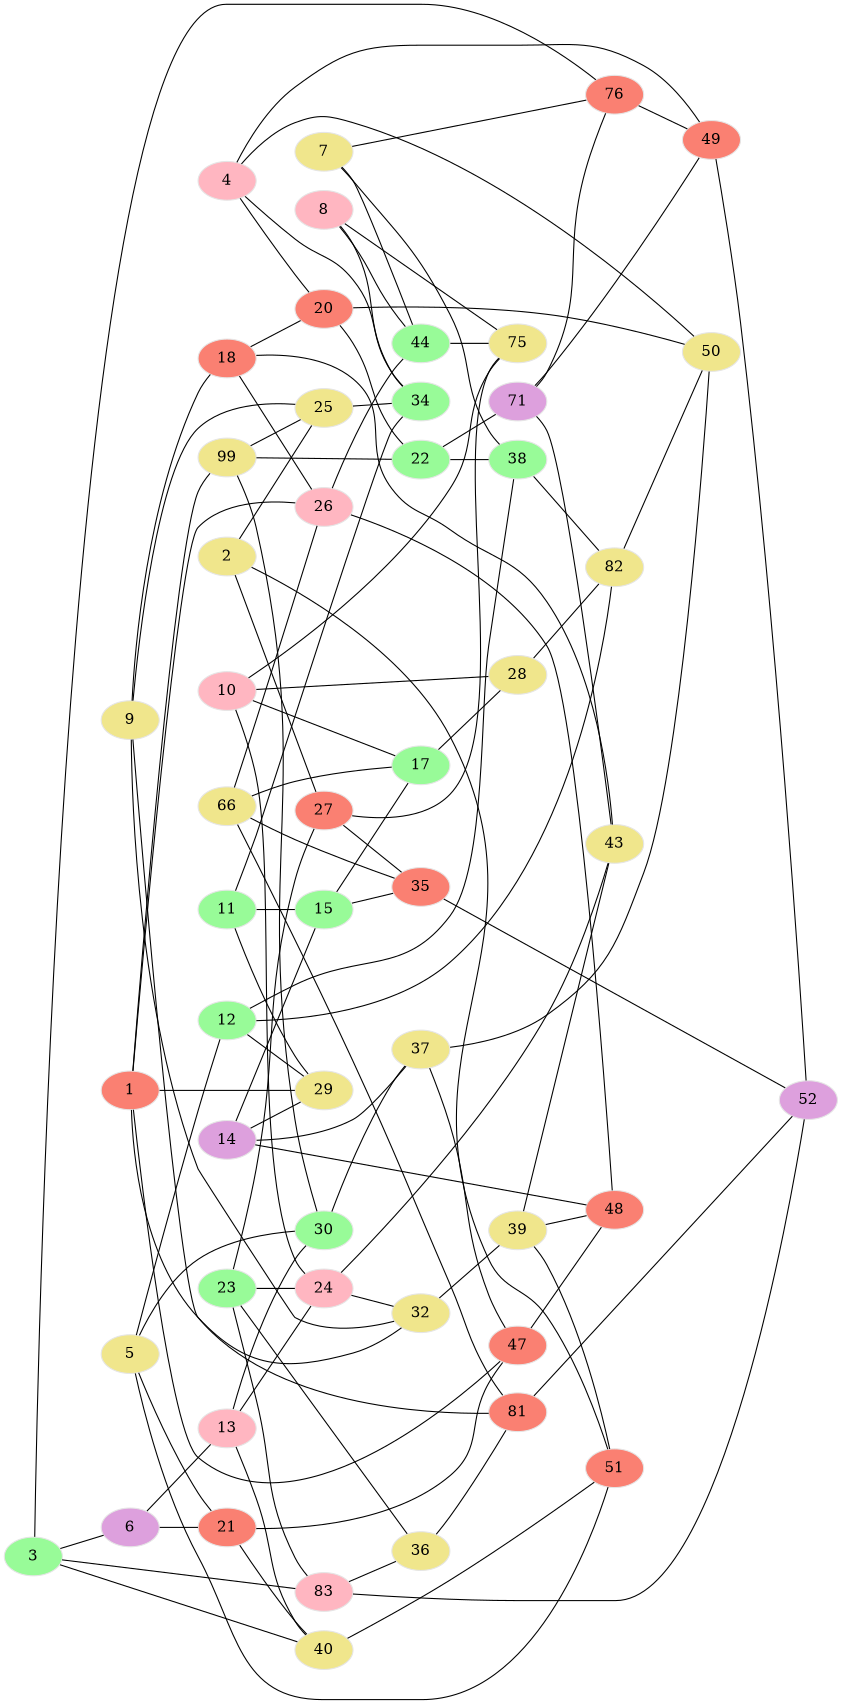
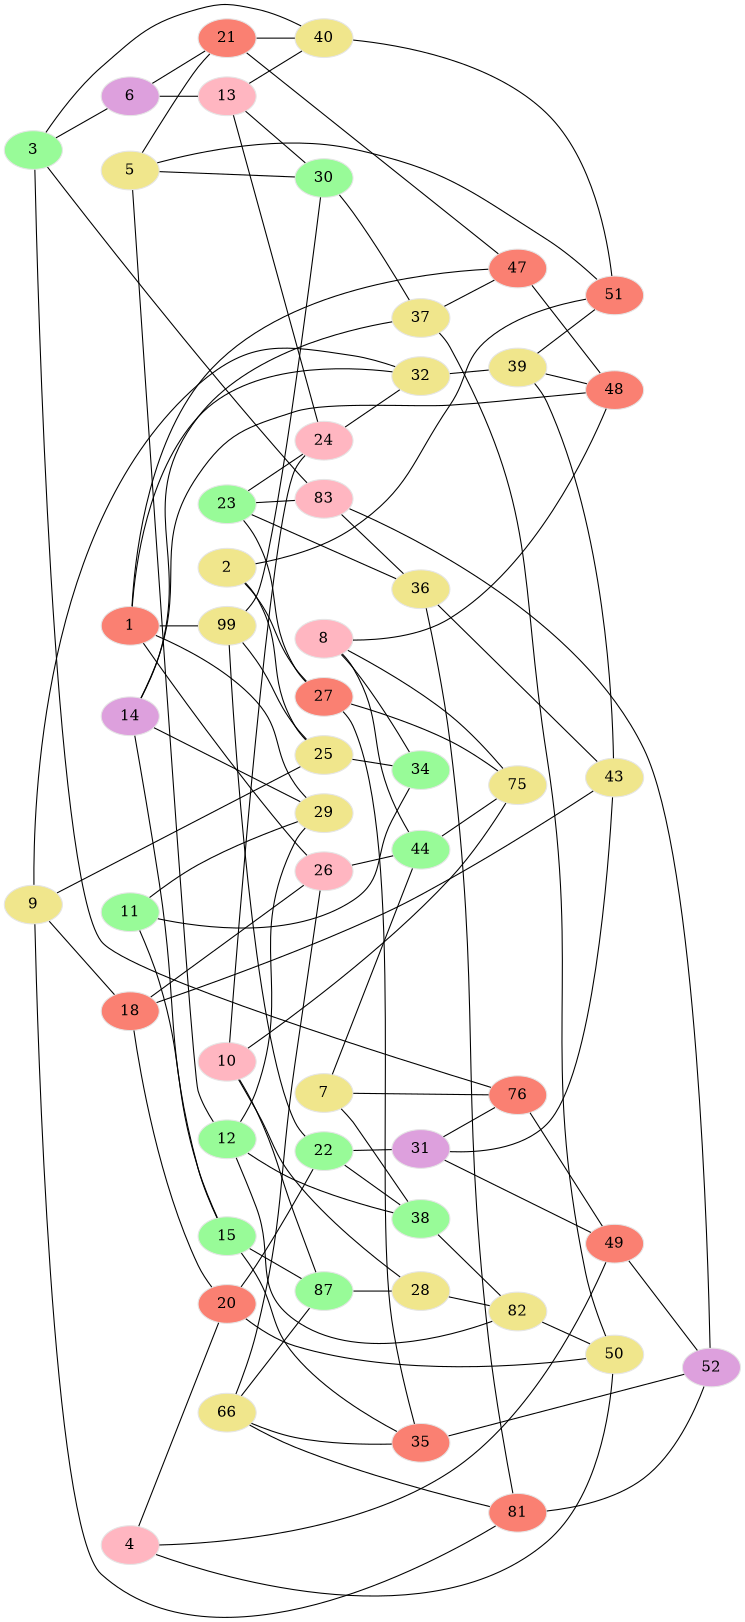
edge "4" -- "34": removed
node "71": label "71" -> "31"
node "17": label "17" -> "87"
edge "26" -- "48": now "8" -- "48"
edge "43" -- "24": now "43" -- "36"
